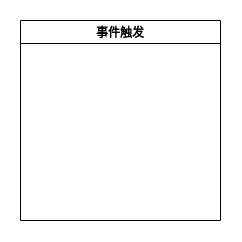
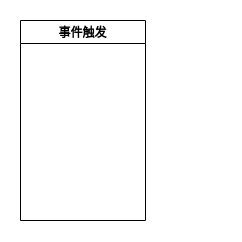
node "事件触发": size 200x200 -> 125x200
